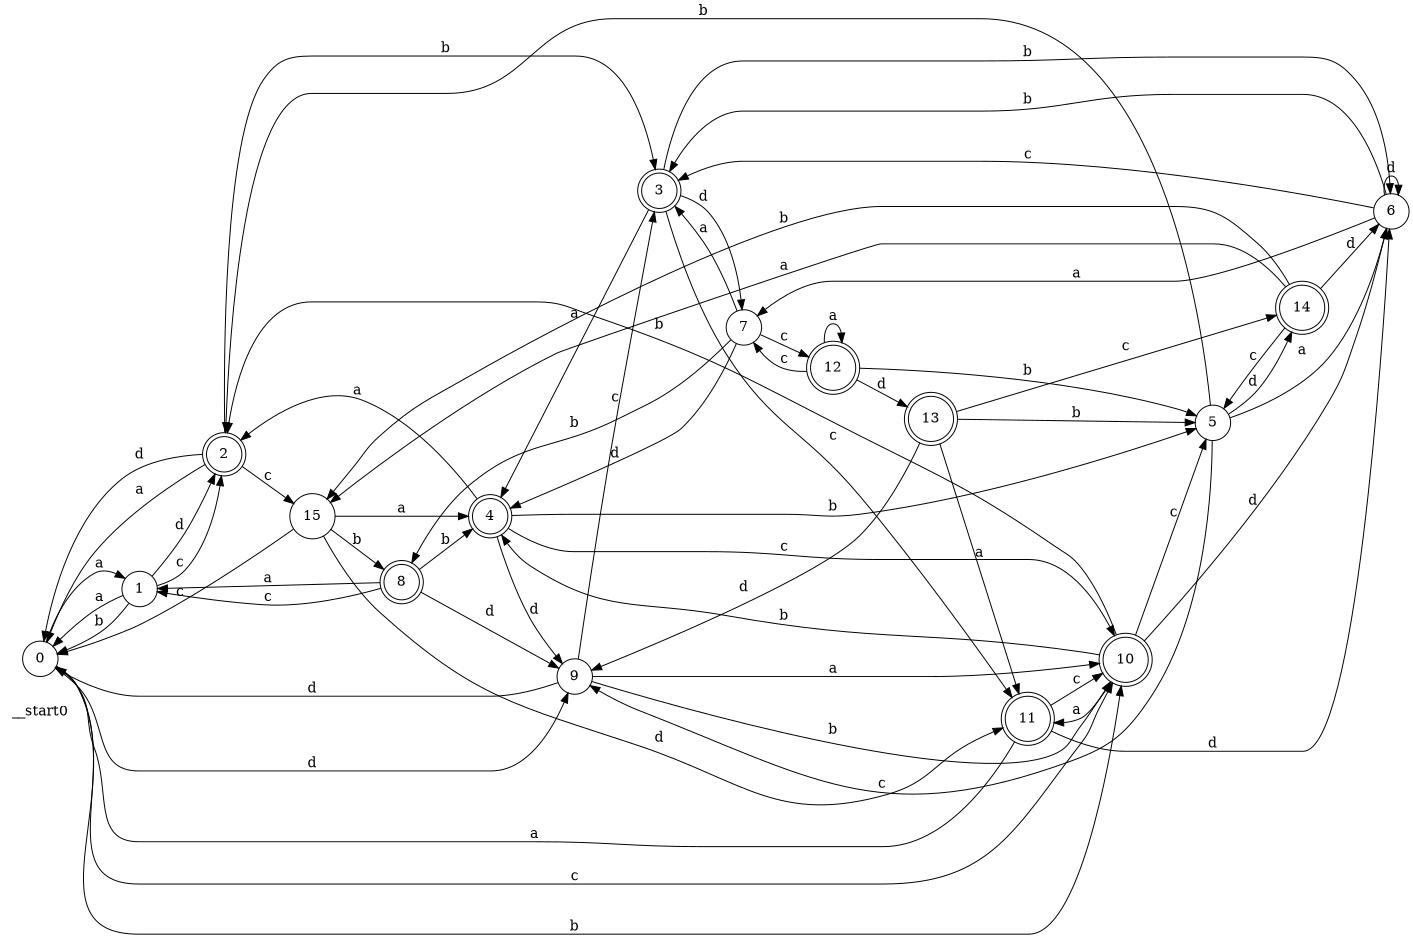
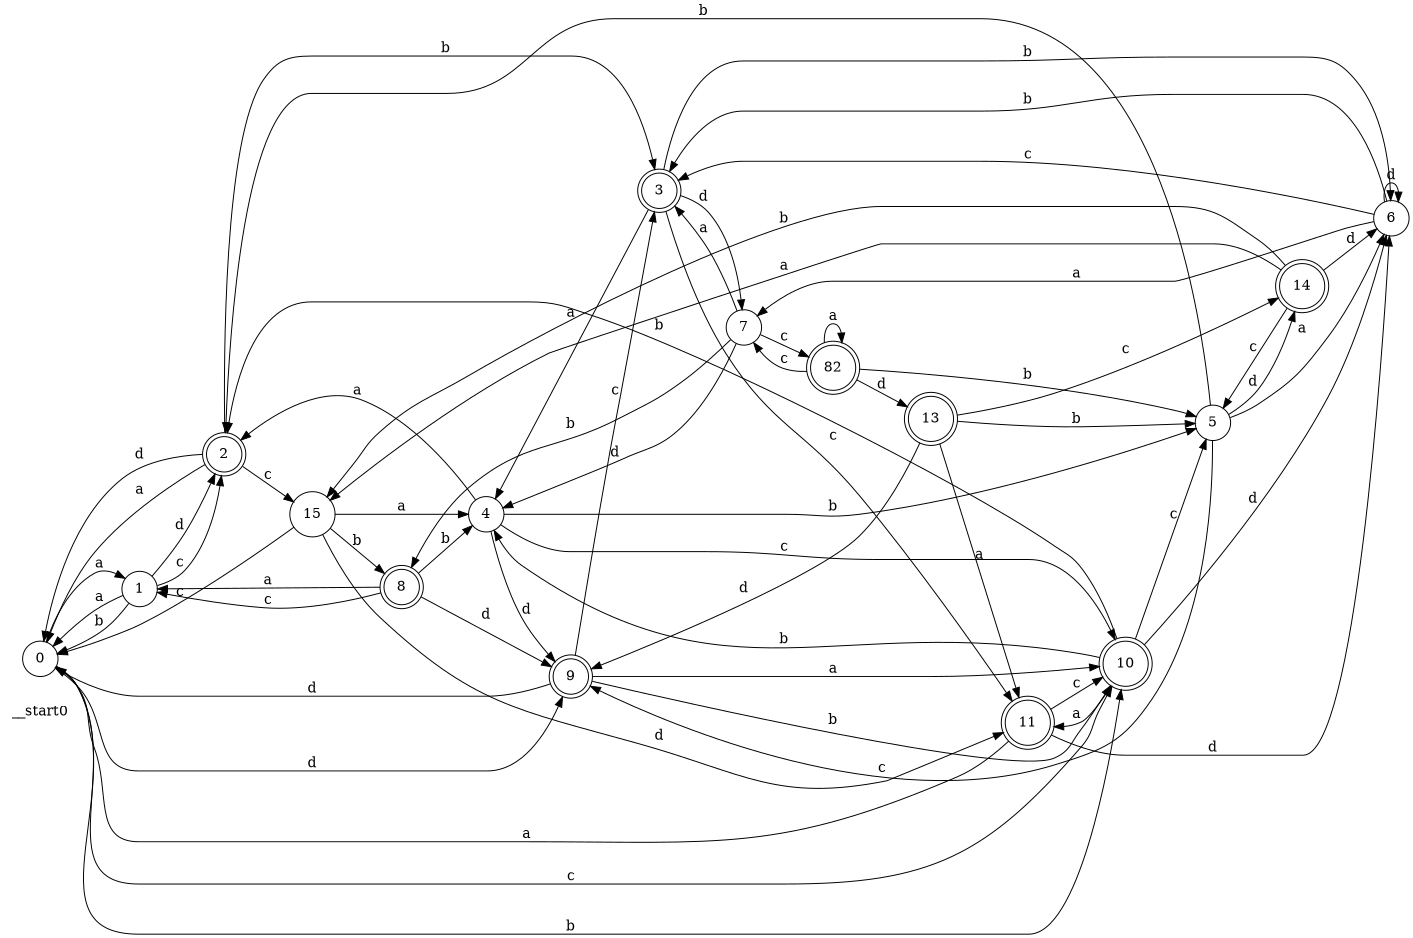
node "12": label "12" -> "82"
node "4": shape doublecircle -> circle
node "9": shape circle -> doublecircle
